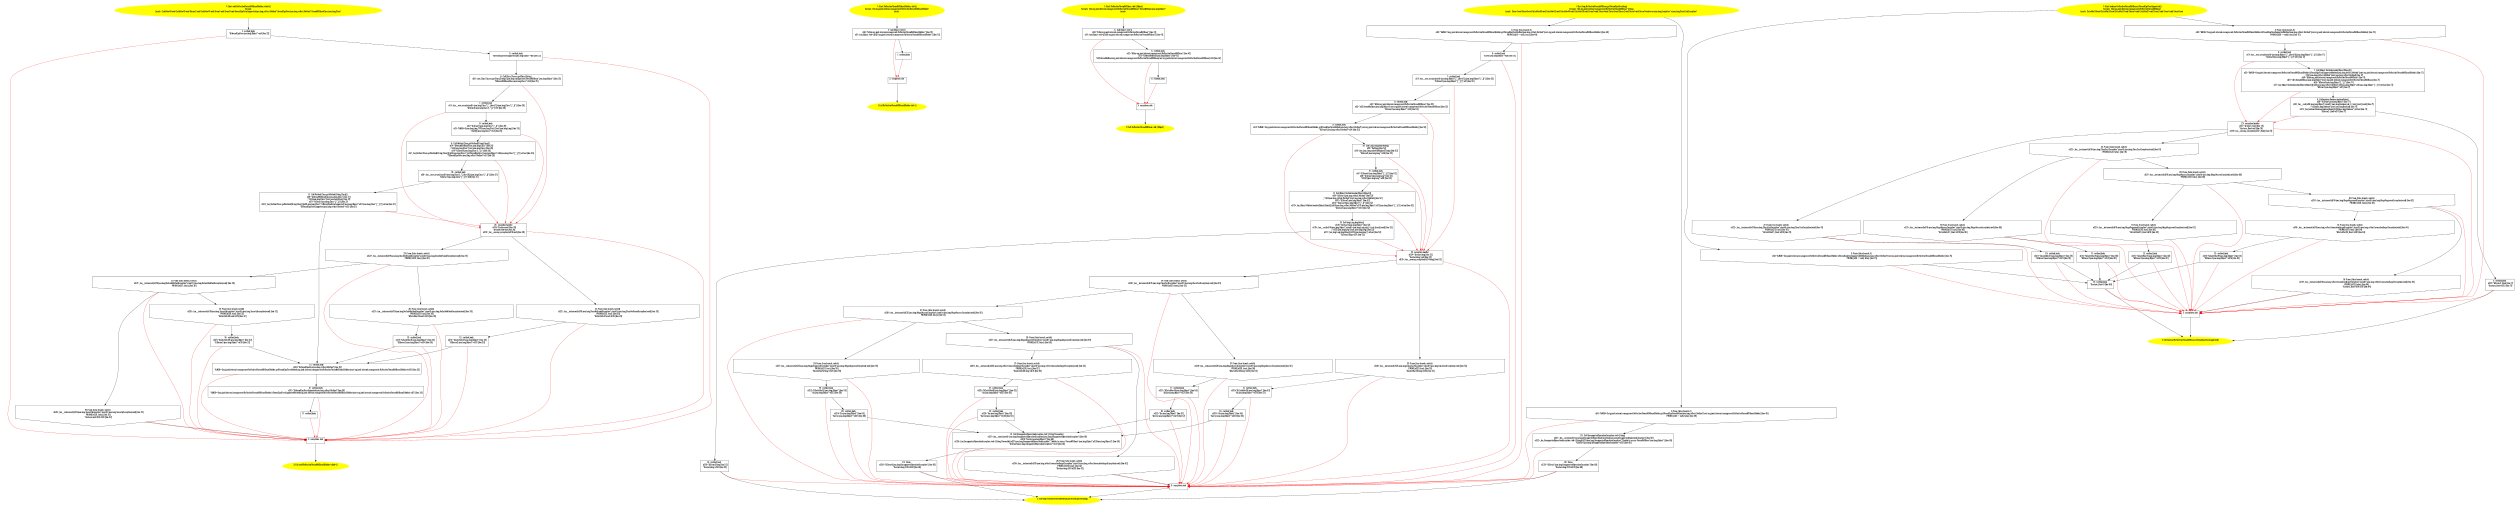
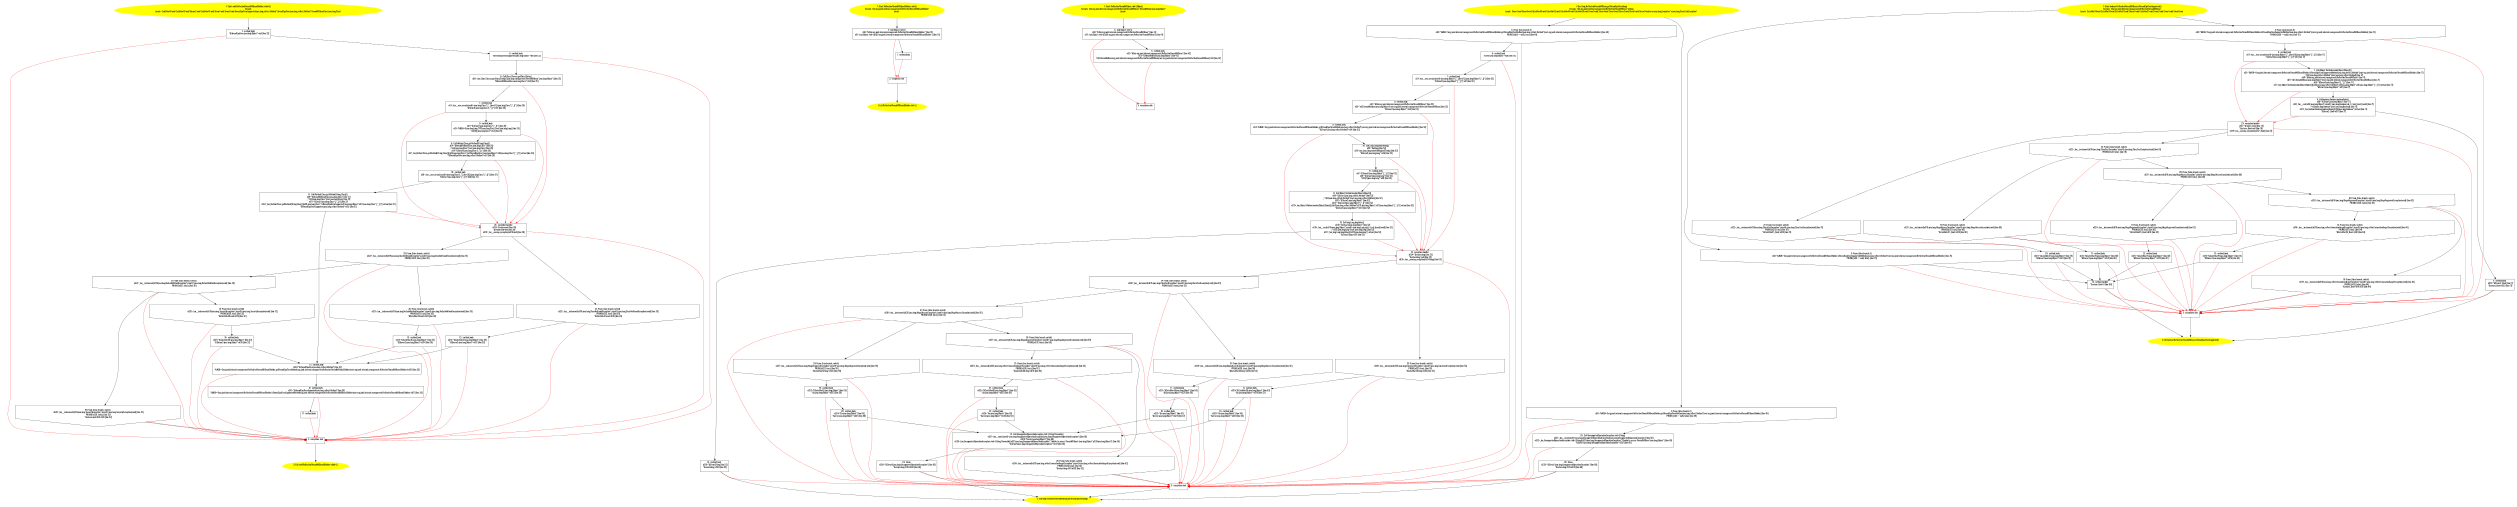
node "6:  method_body": removed
node "2: Exit ReflectiveThreadMXBean.<init>(Object)": removed
node "14:  method_body *&return:_Bool=0 [line 88]": label "14:  method_body *&return:_Bool=0 [line 88]" -> "14:  method_handler *&return:_Bool=0 [line 88]"
